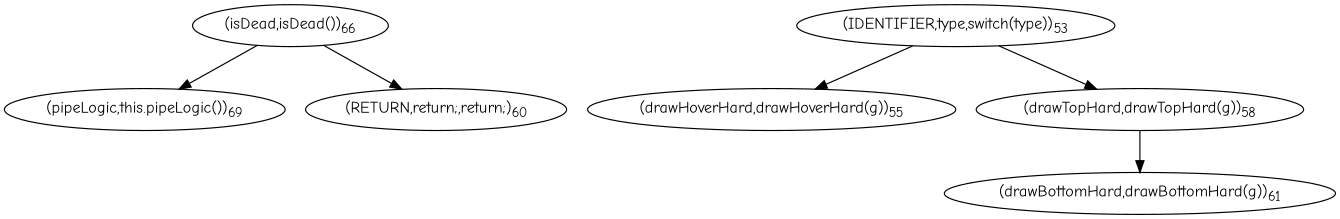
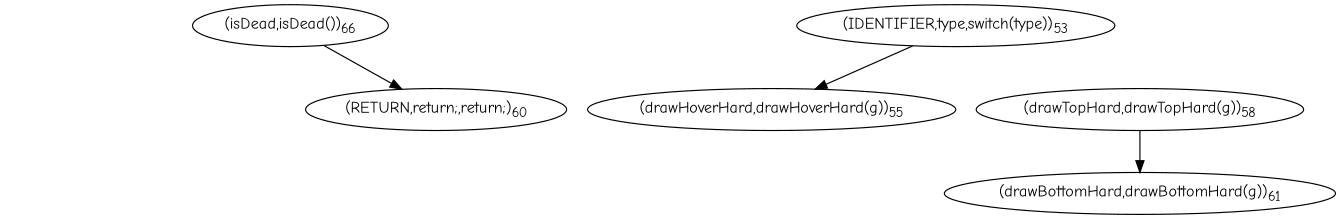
edge "(IDENTIFIER,type,switch(type))" -> "(drawTopHard,drawTopHard(g))": removed
node "(pipeLogic,this.pipeLogic())": removed
